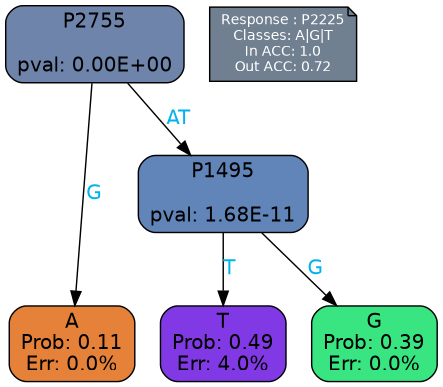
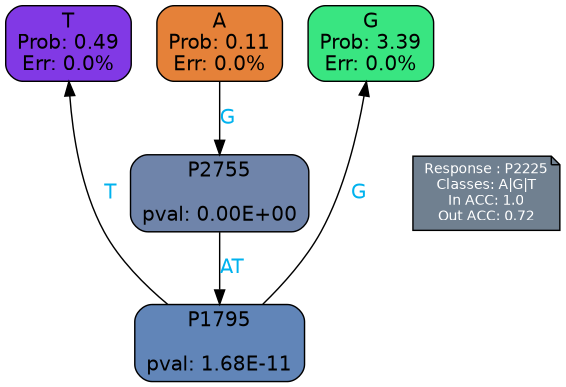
edge "P2755 pval: 0.00E+00" -> "A Prob: 0.11 Err: 0.0%": reversed
node "P1495 pval: 1.68E-11": label "P1495 pval: 1.68E-11" -> "P1795 pval: 1.68E-11"
node "T Prob: 0.49 Err: 4.0%": label "T Prob: 0.49 Err: 4.0%" -> "T Prob: 0.49 Err: 0.0%"
node "G Prob: 0.39 Err: 0.0%": label "G Prob: 0.39 Err: 0.0%" -> "G Prob: 3.39 Err: 0.0%"
